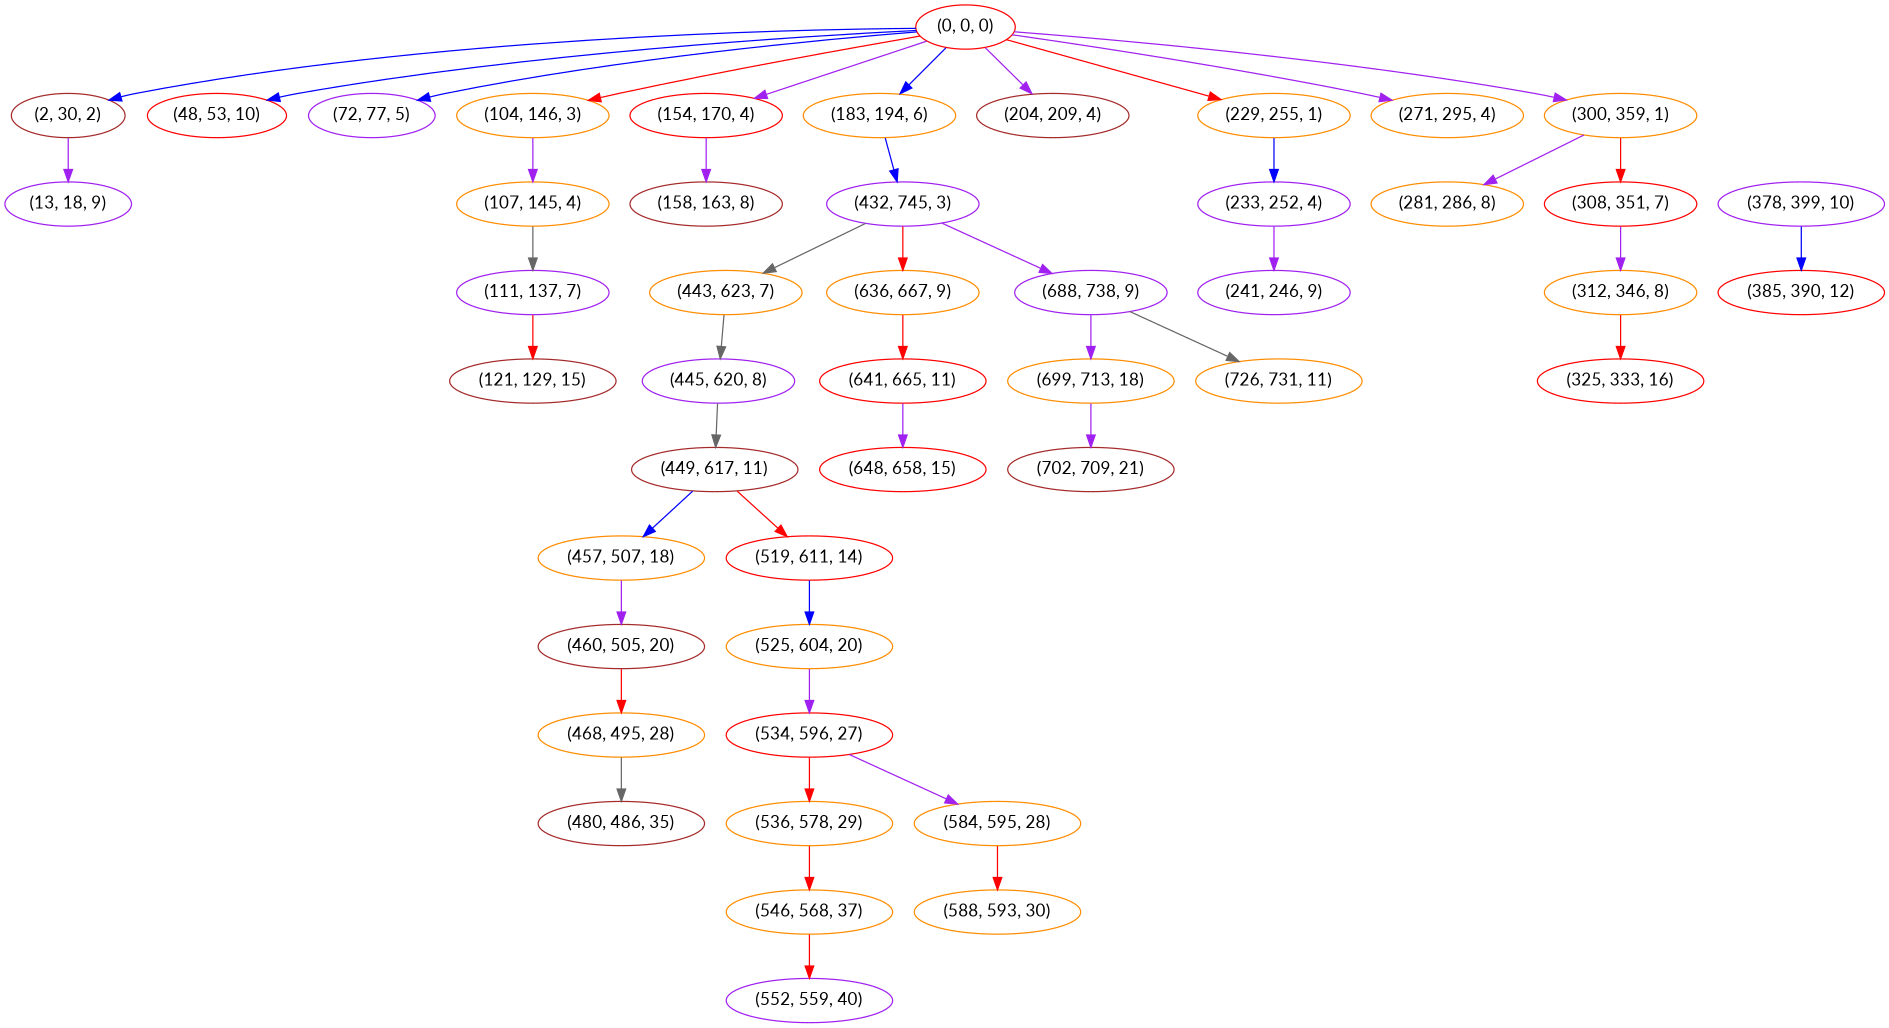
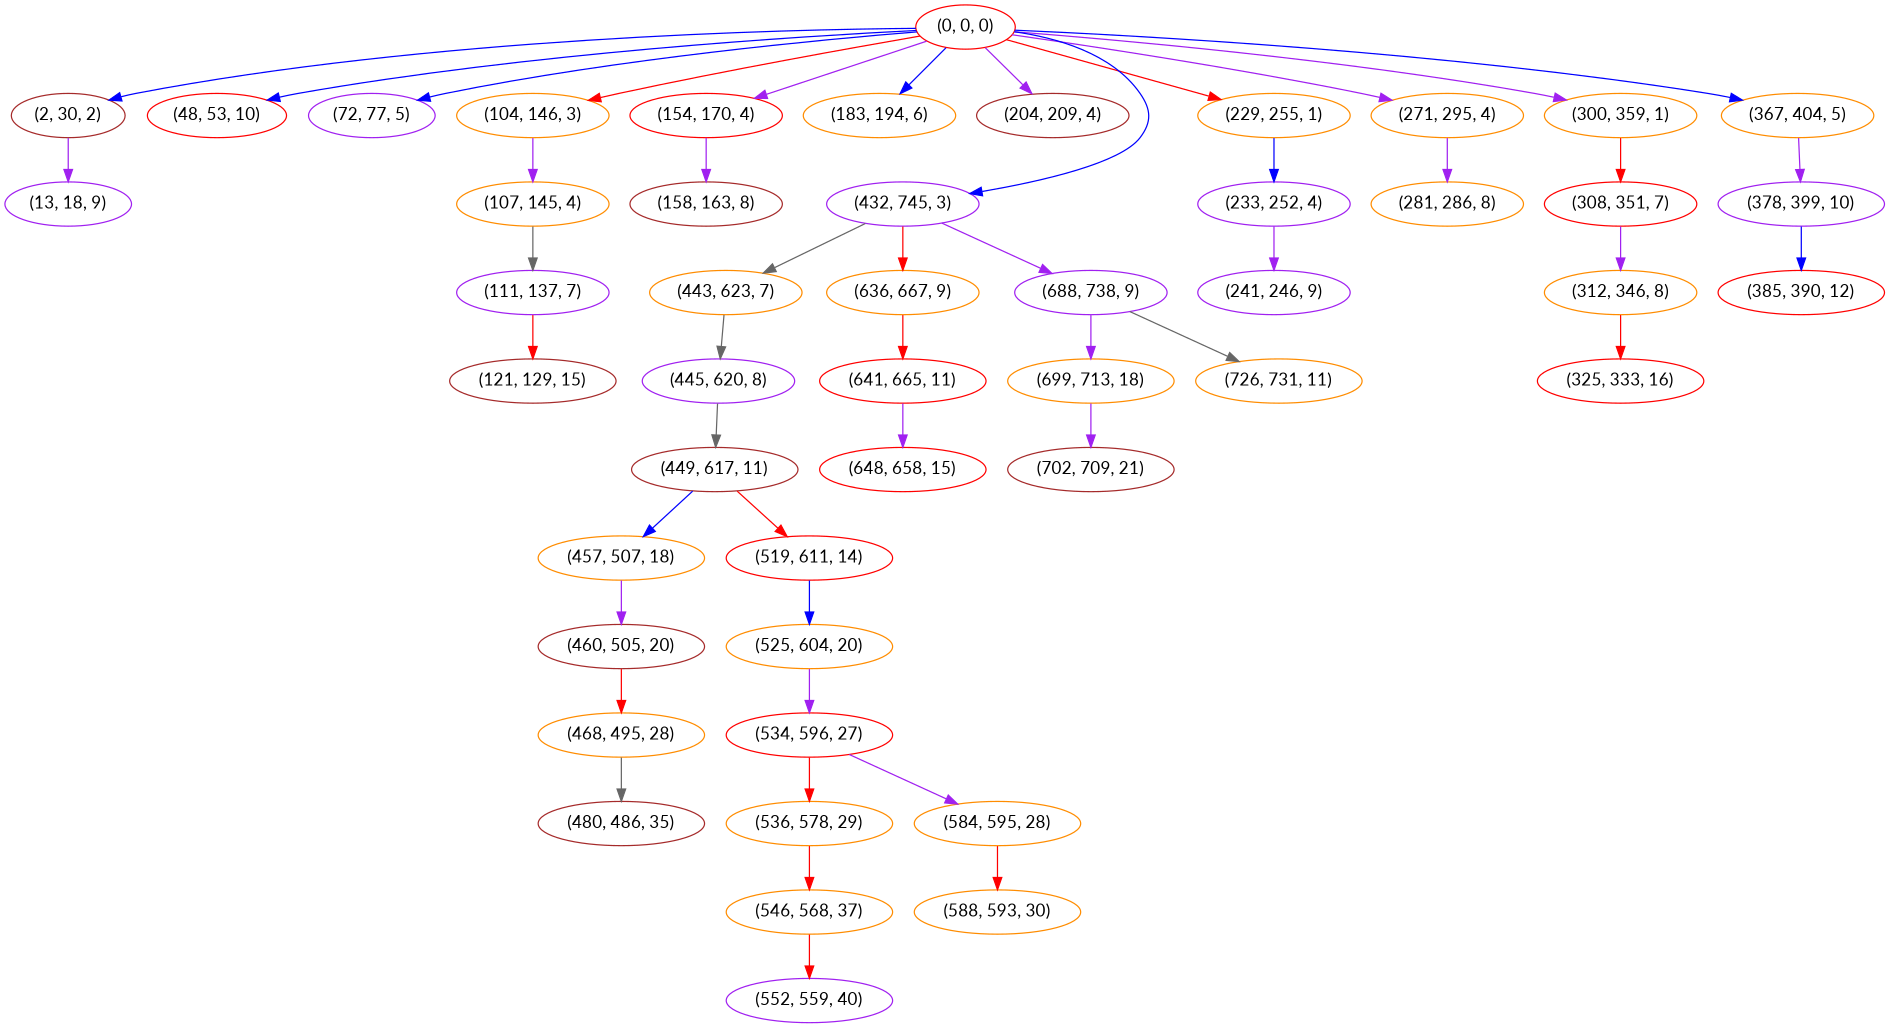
node "(367, 404, 5)": added
edge "(183, 194, 6)" -> "(432, 745, 3)": now "(0, 0, 0)" -> "(432, 745, 3)"
edge "(300, 359, 1)" -> "(281, 286, 8)": now "(271, 295, 4)" -> "(281, 286, 8)"
